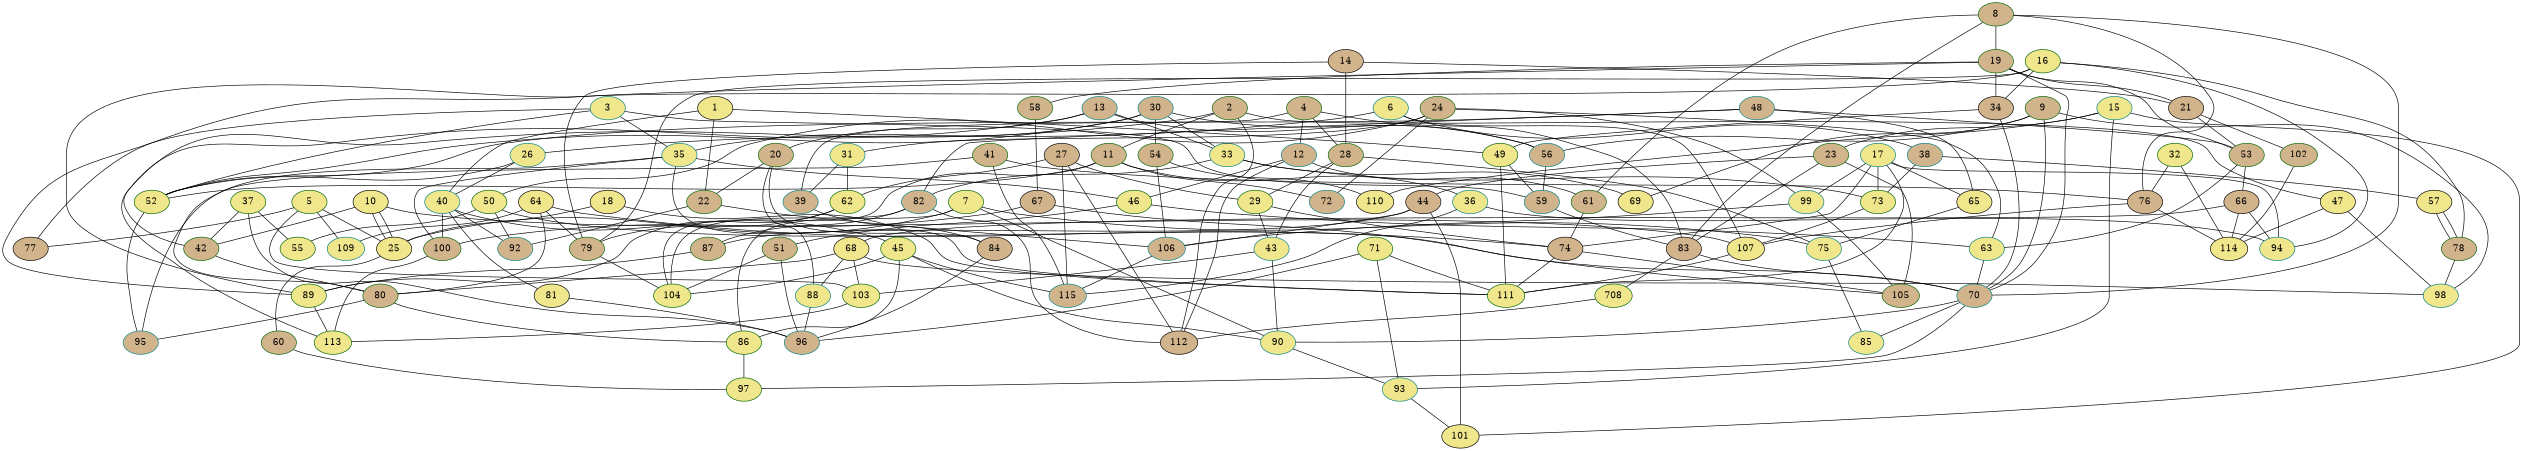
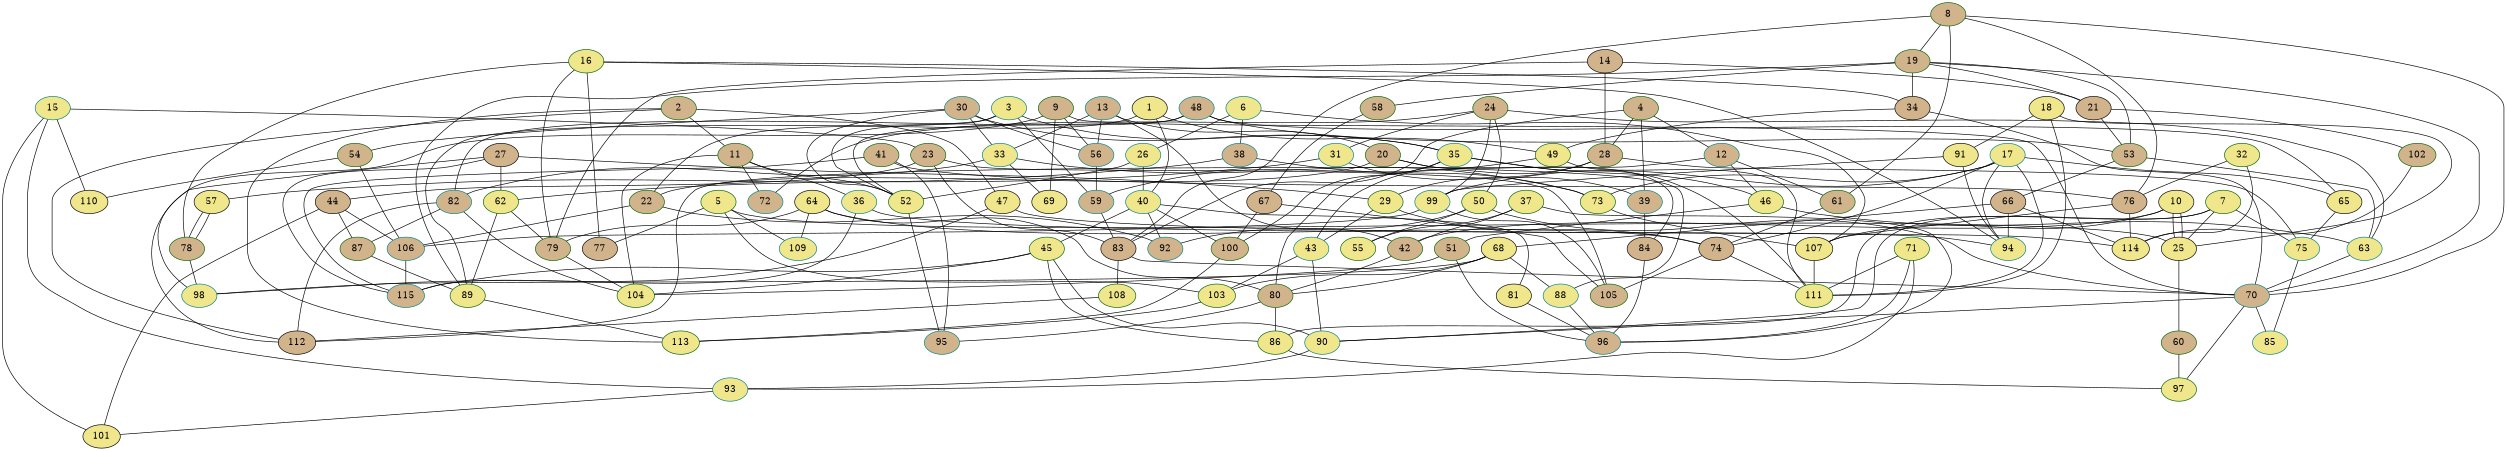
node "91": added
node "708": label "708" -> "108"
